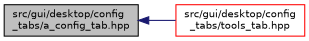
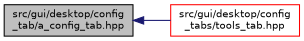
node "src/gui/desktop/config _tabs/a_config_tab.hpp": label "src/gui/desktop/config _tabs/a_config_tab.hpp" -> "src/gui/desktop/config _tab/a_config_tab.hpp"
